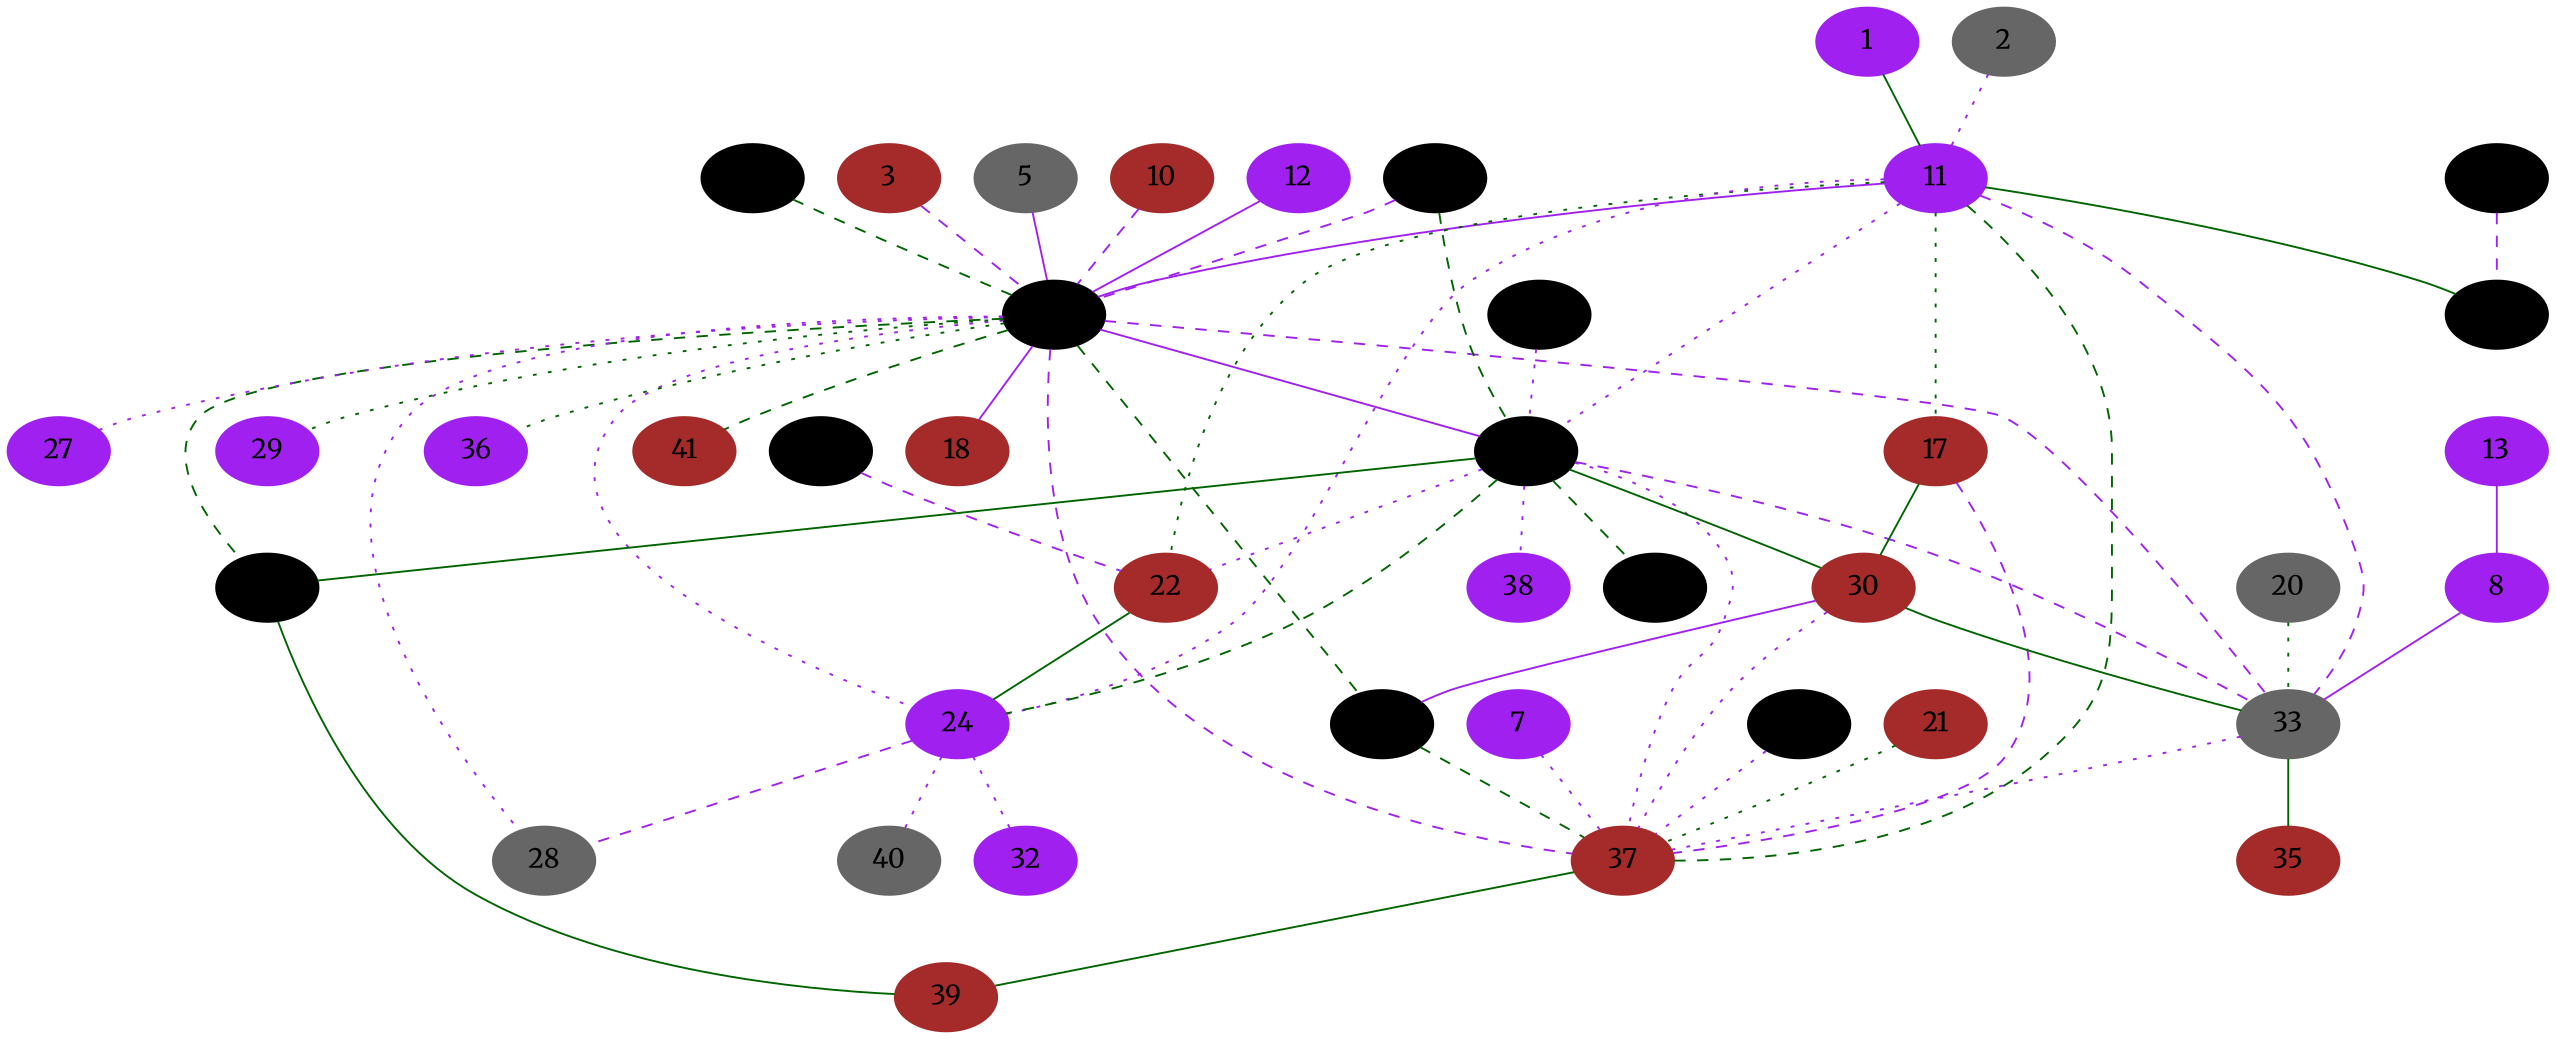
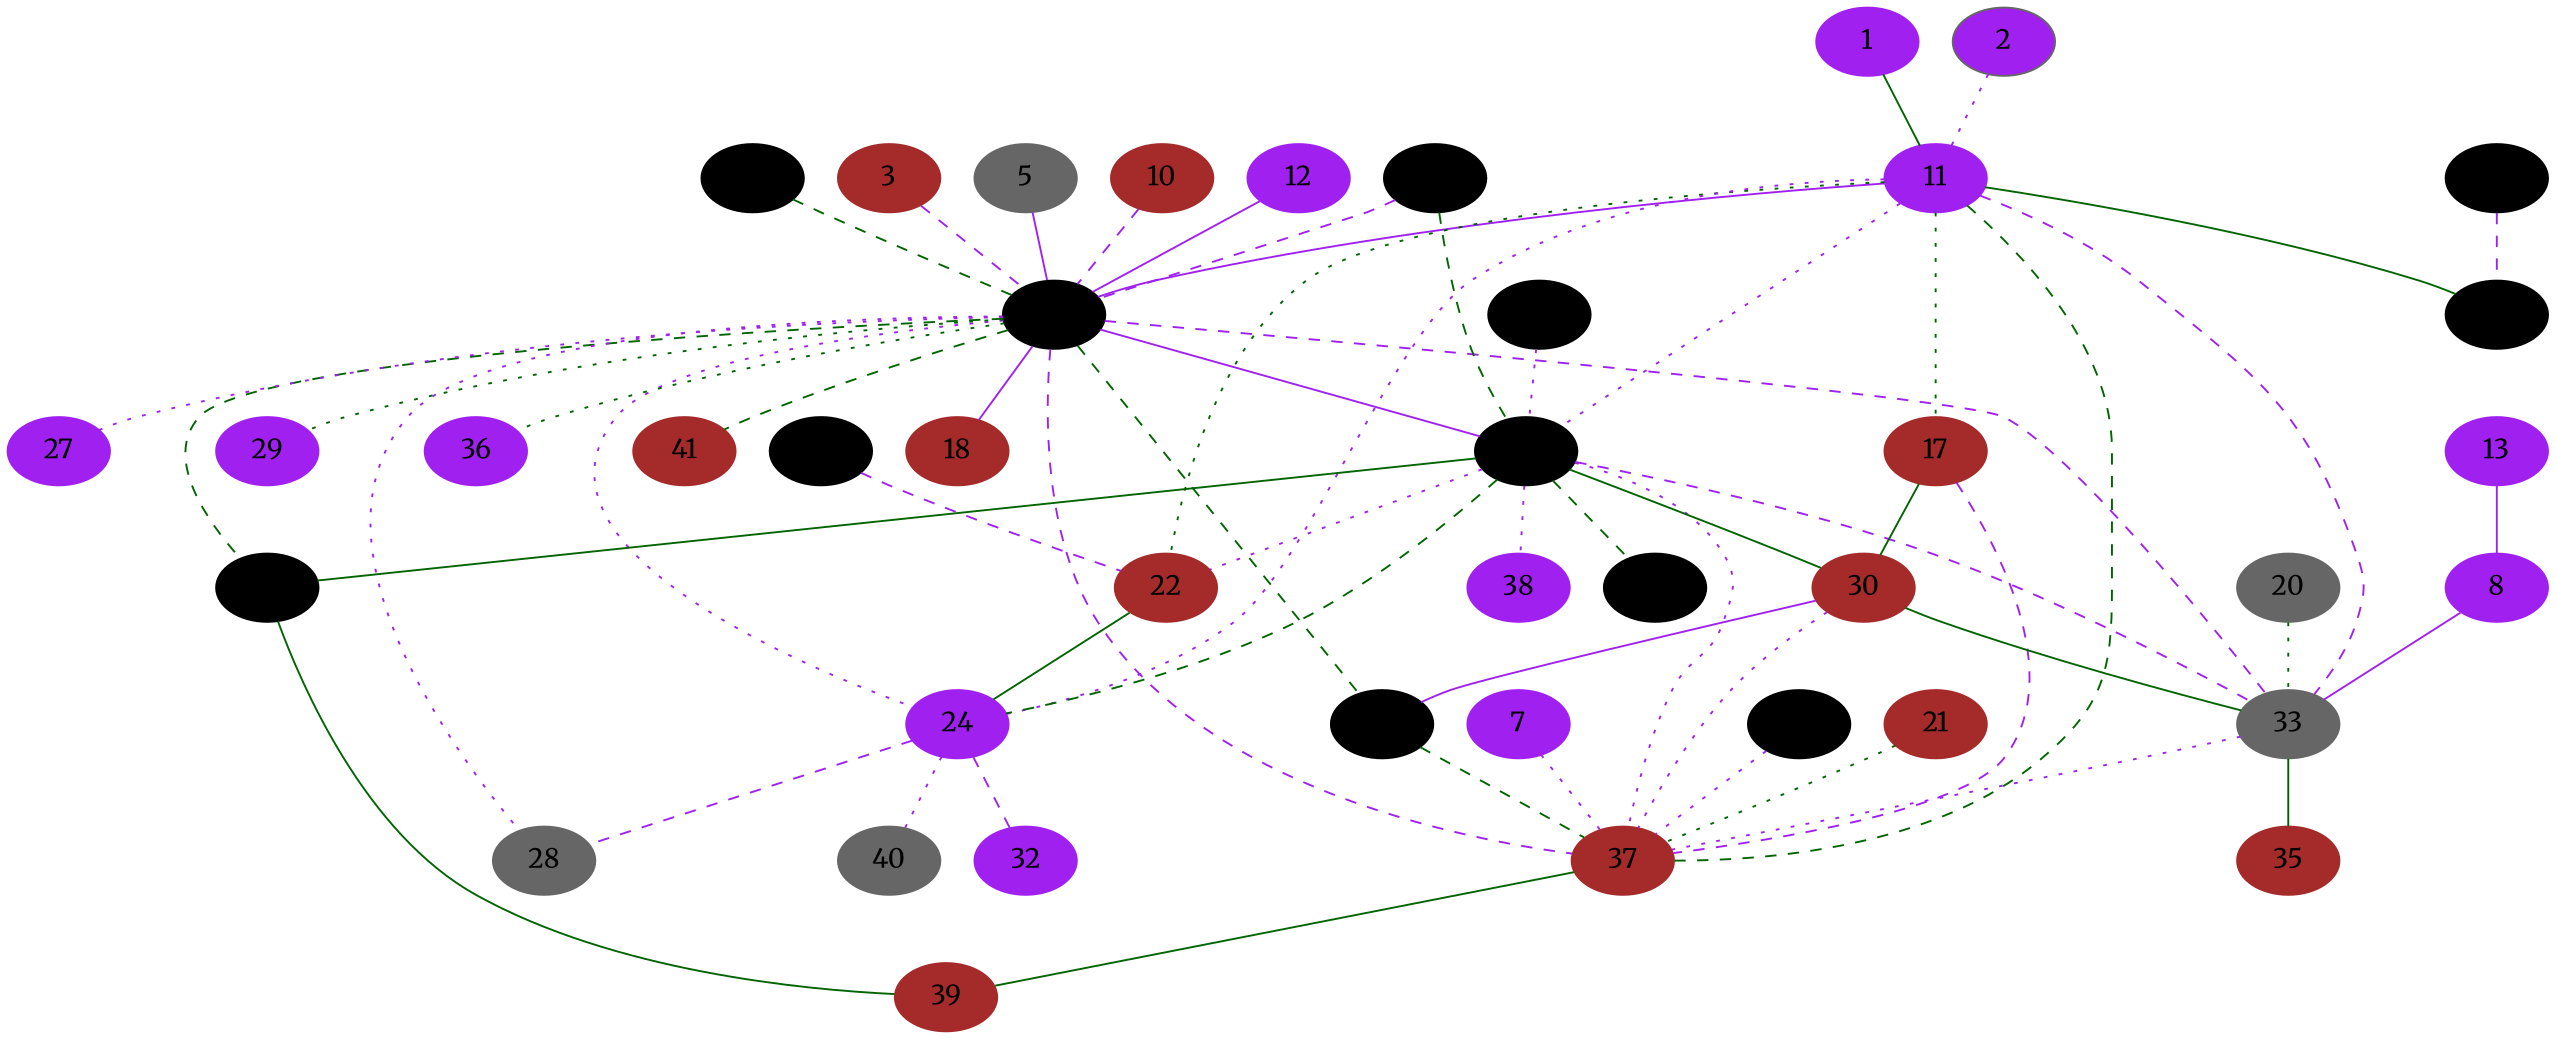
node "2": fillcolor gray40 -> purple
edge "24" -- "32": style dotted -> dashed
